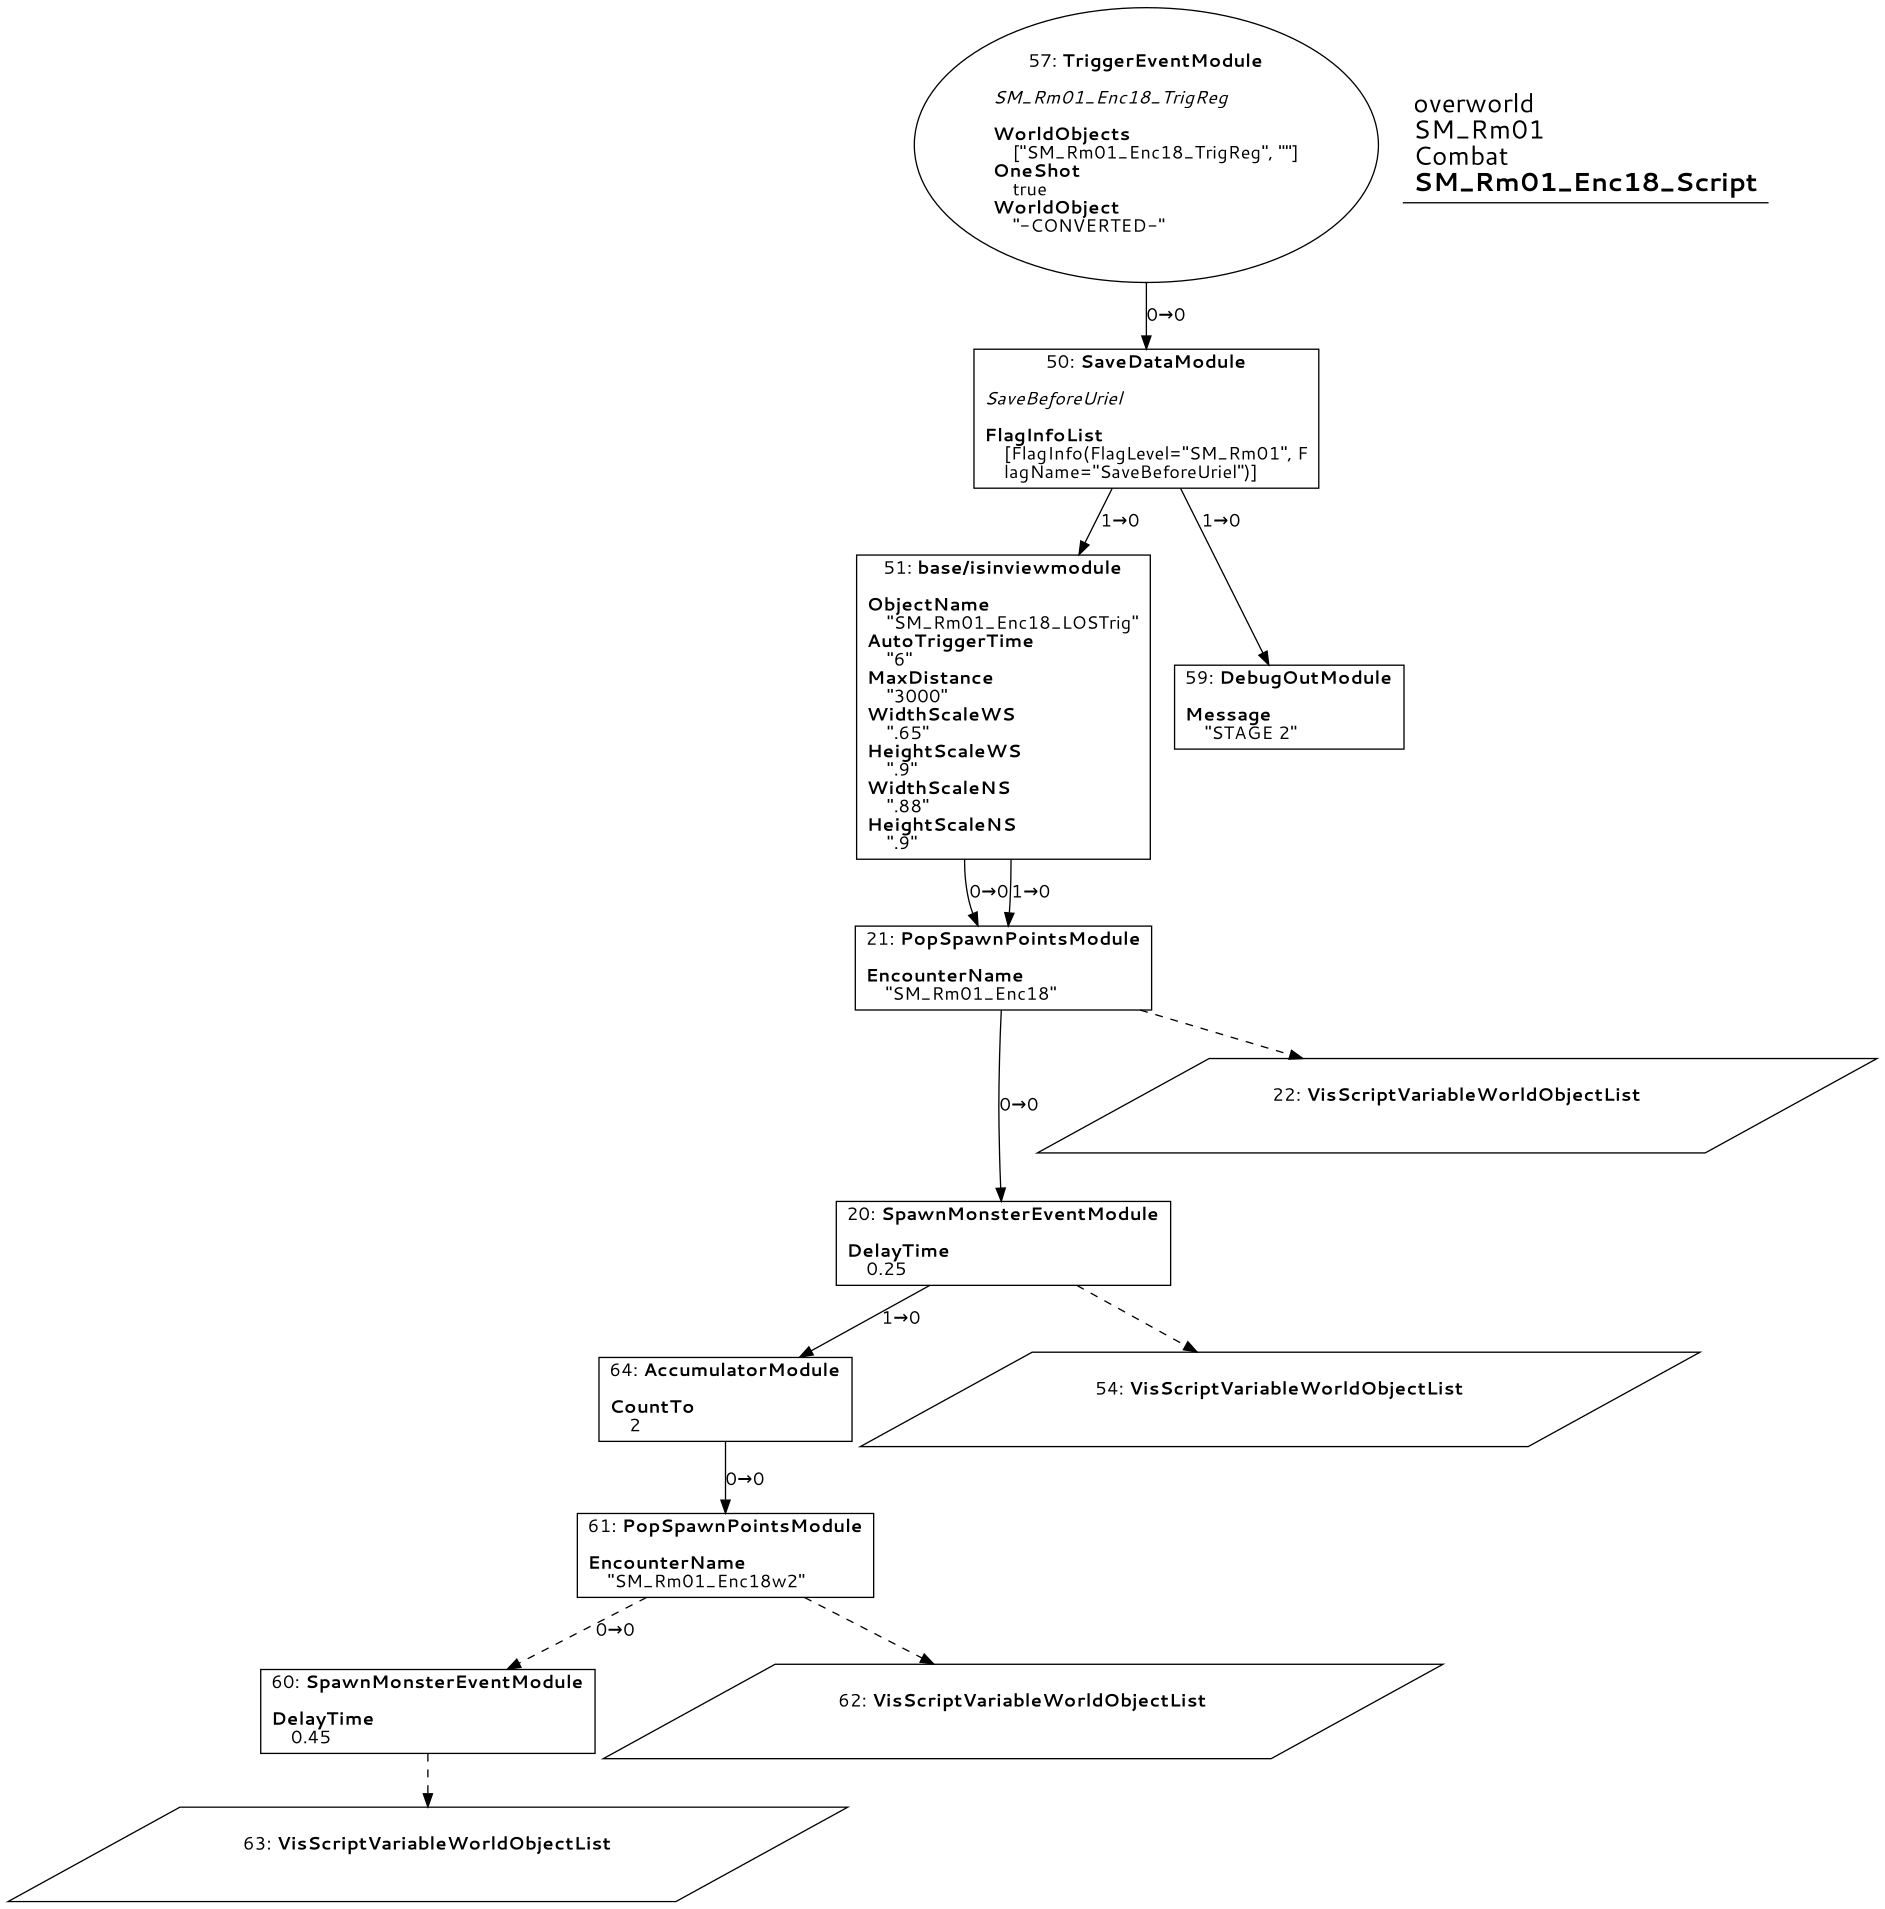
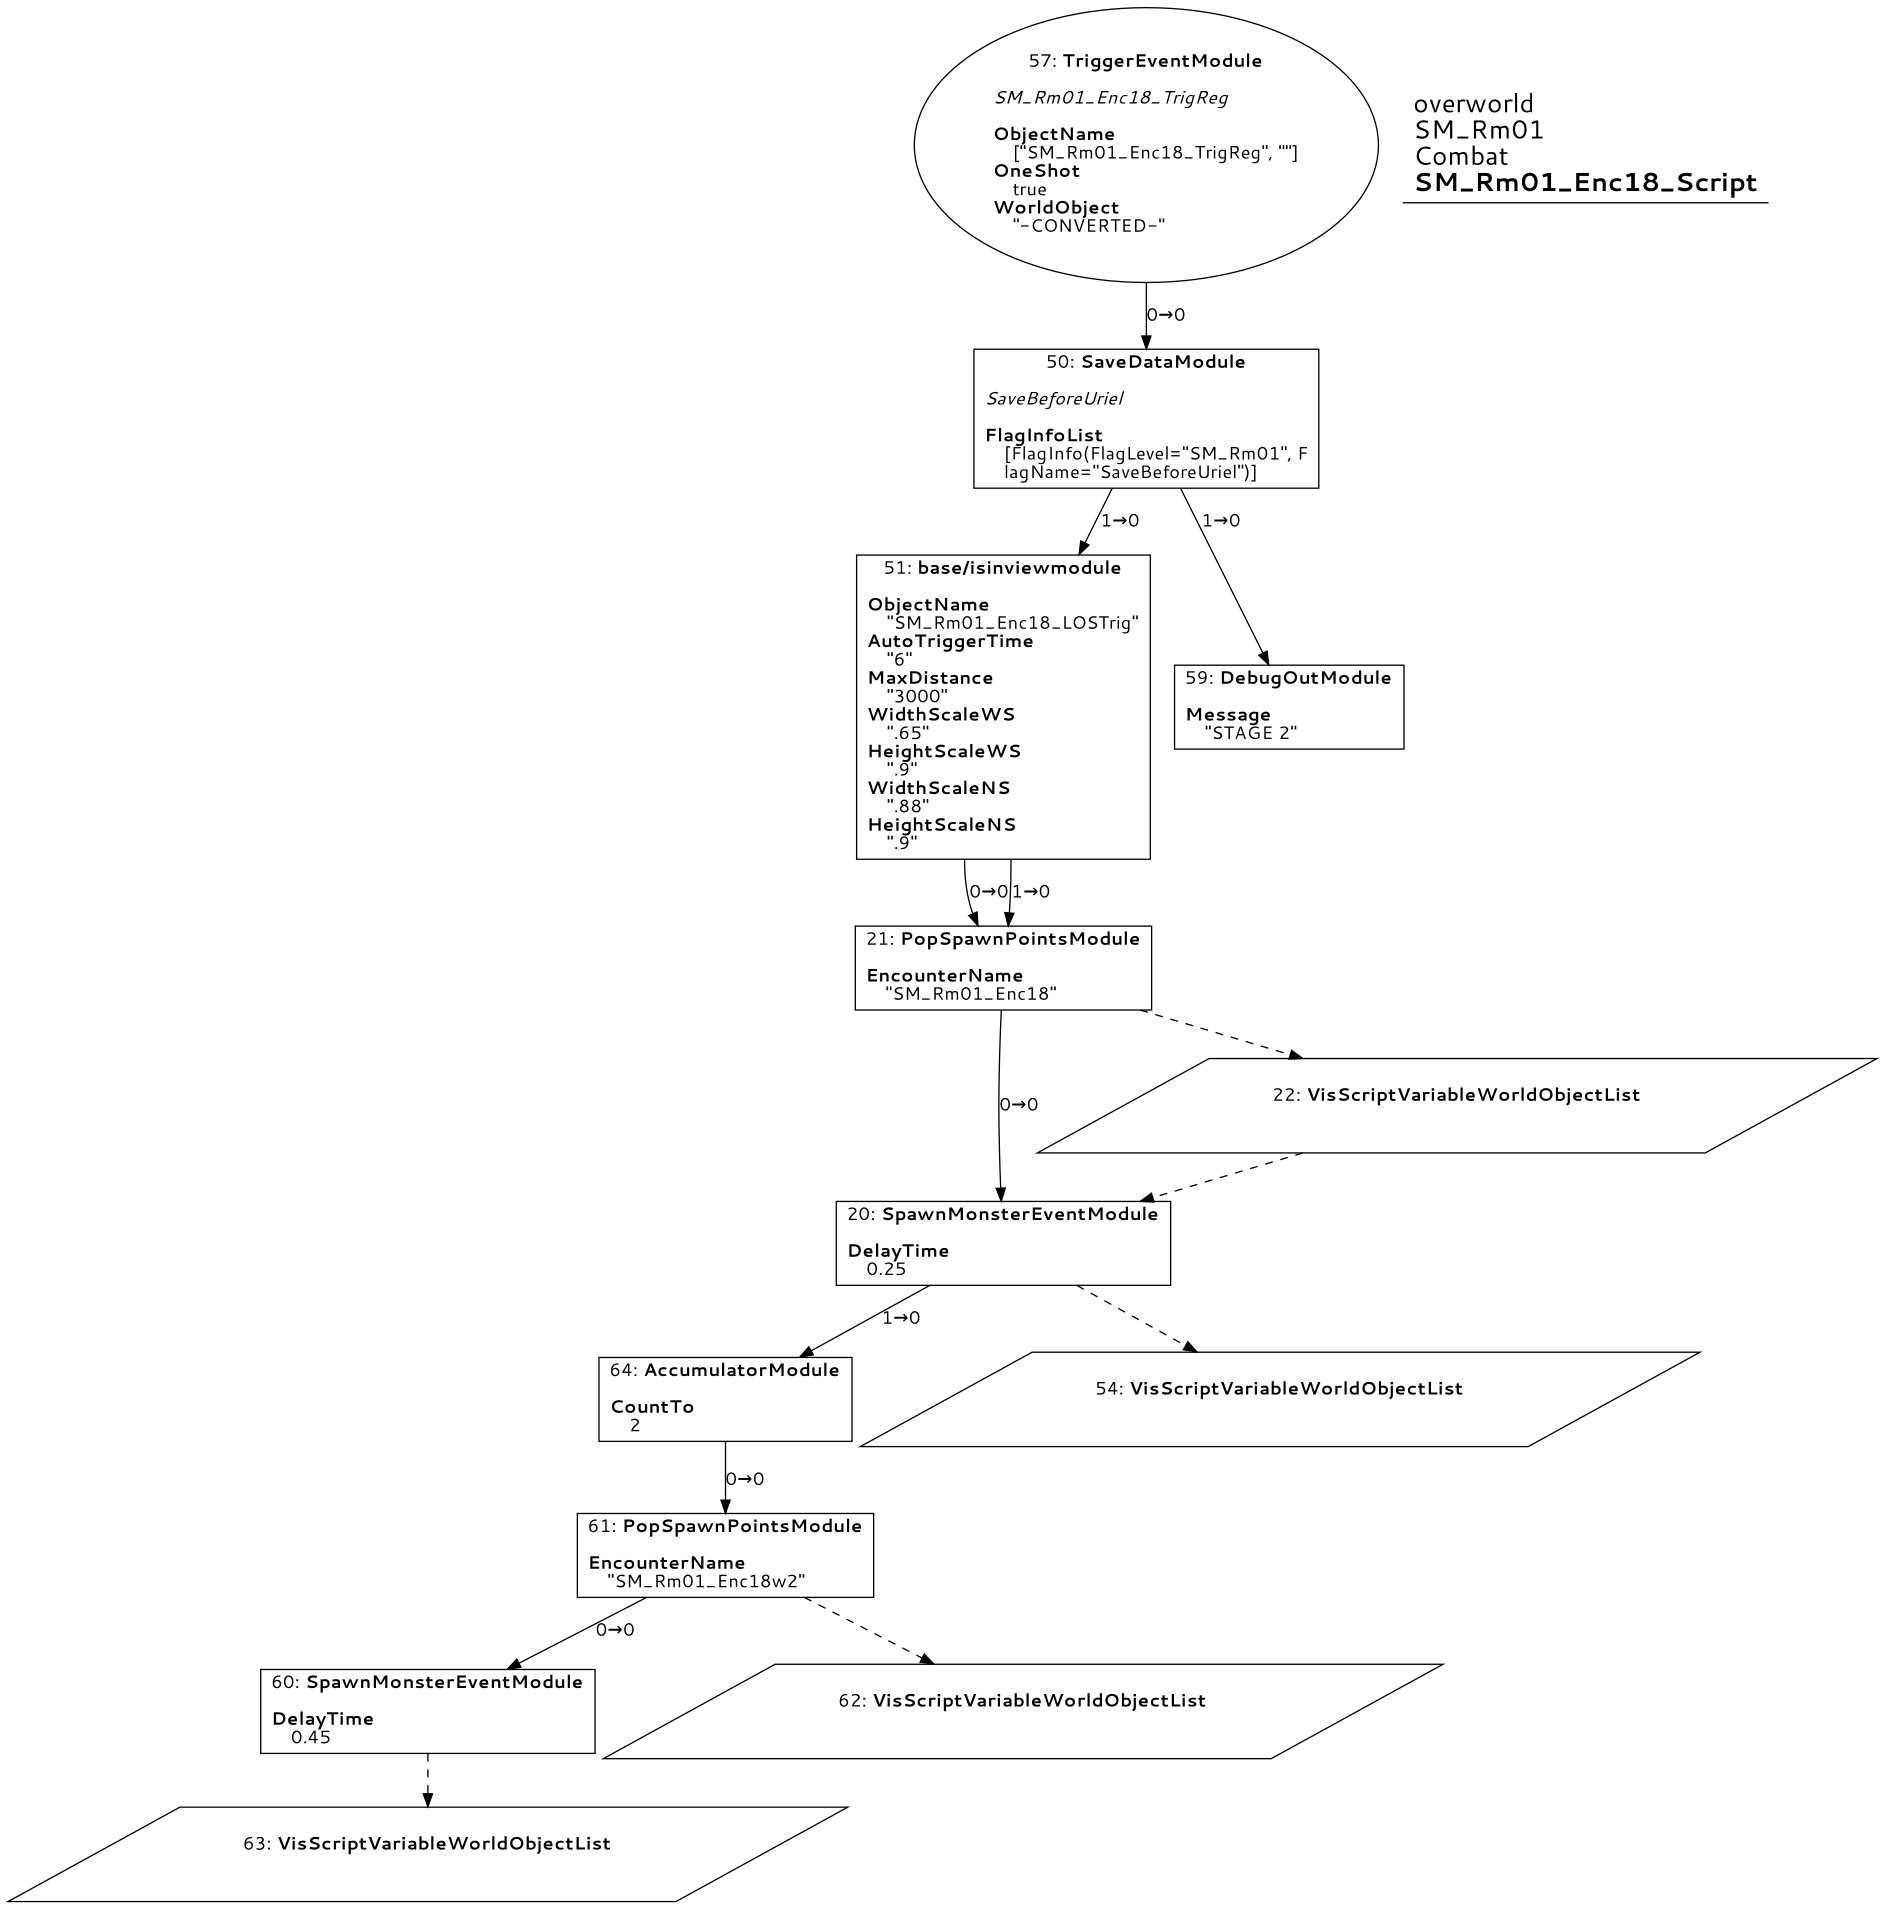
node "57:": text "WorldObjects" -> "ObjectName"
edge "22:" -> "20:": added
edge "61:" -> "60:": style dashed -> solid
